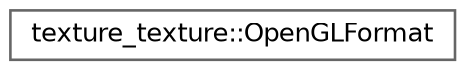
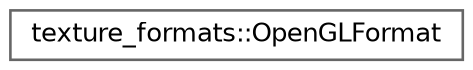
node "texture_texture::OpenGLFormat": label "texture_texture::OpenGLFormat" -> "texture_formats::OpenGLFormat"
